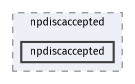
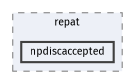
cluster "npdiscaccepted": label "npdiscaccepted" -> "repat"
